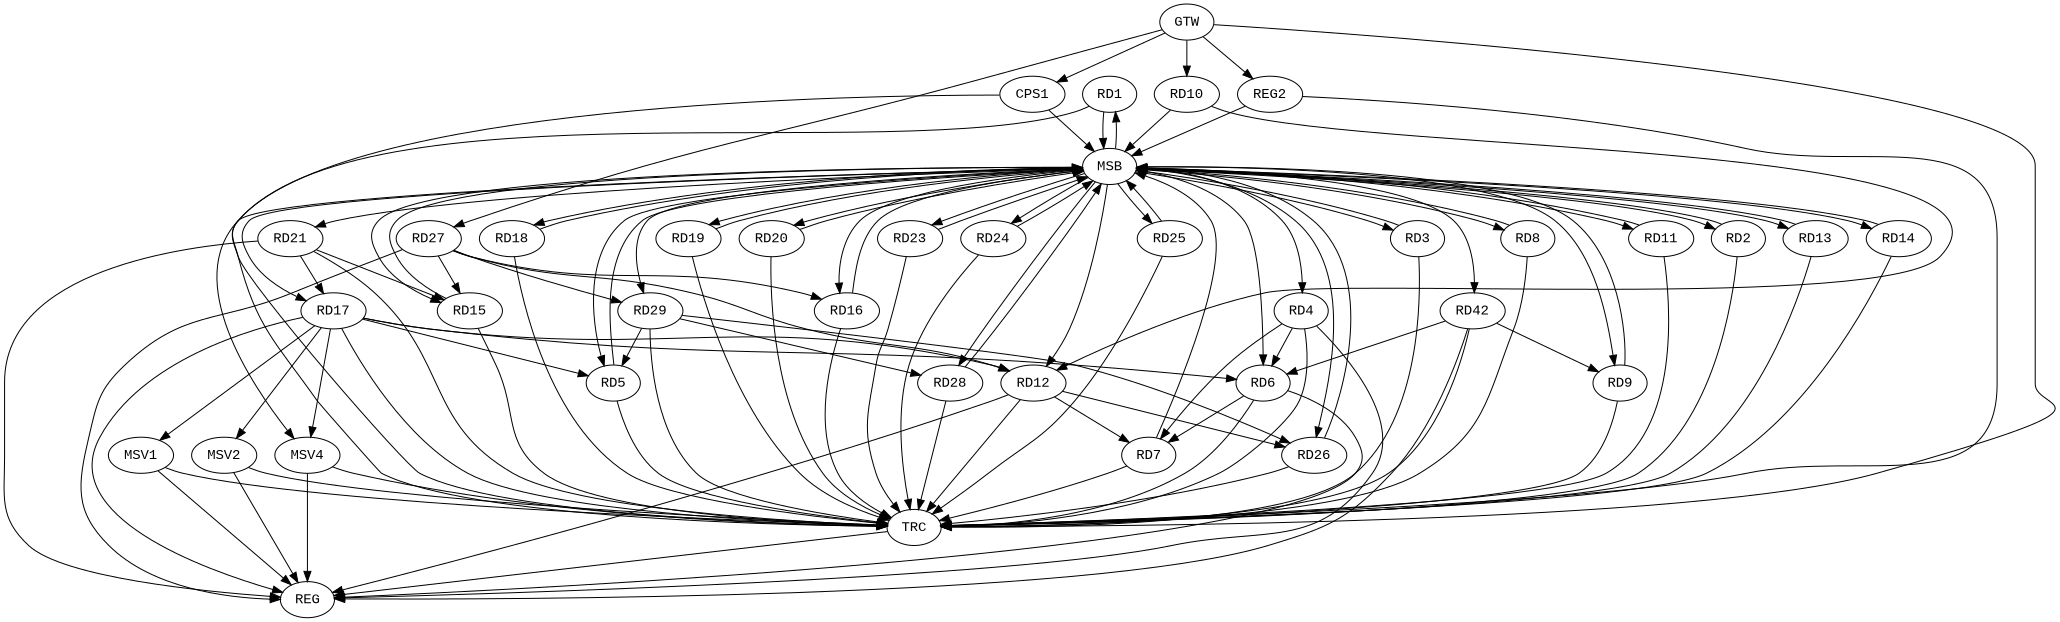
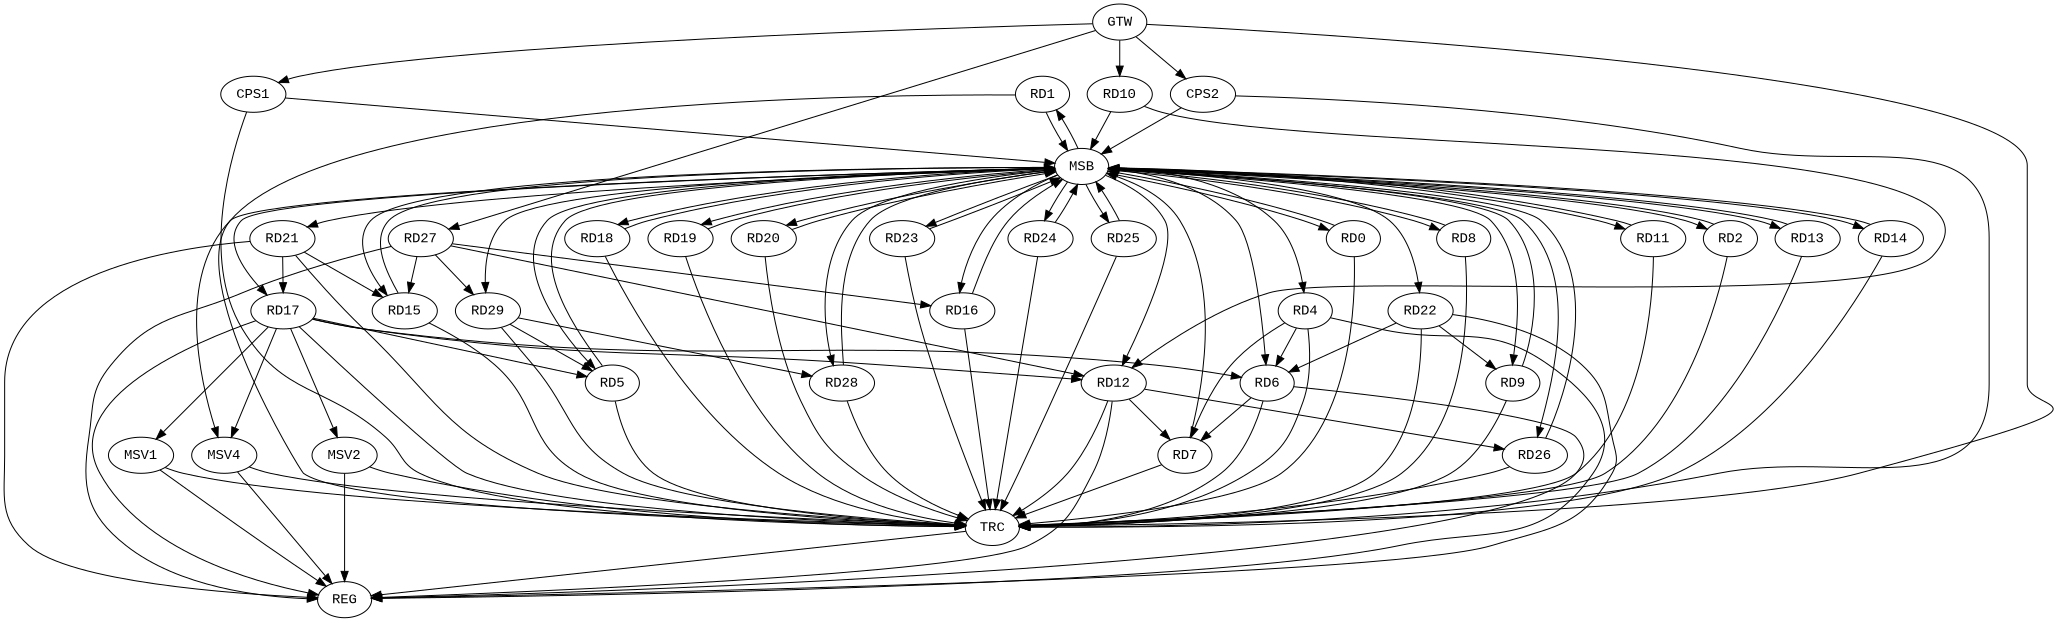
node "REG2": label "REG2" -> "CPS2"
node "RD3": label "RD3" -> "RD0"
node "RD42": label "RD42" -> "RD22"
edge "RD29" -> "RD26": removed
